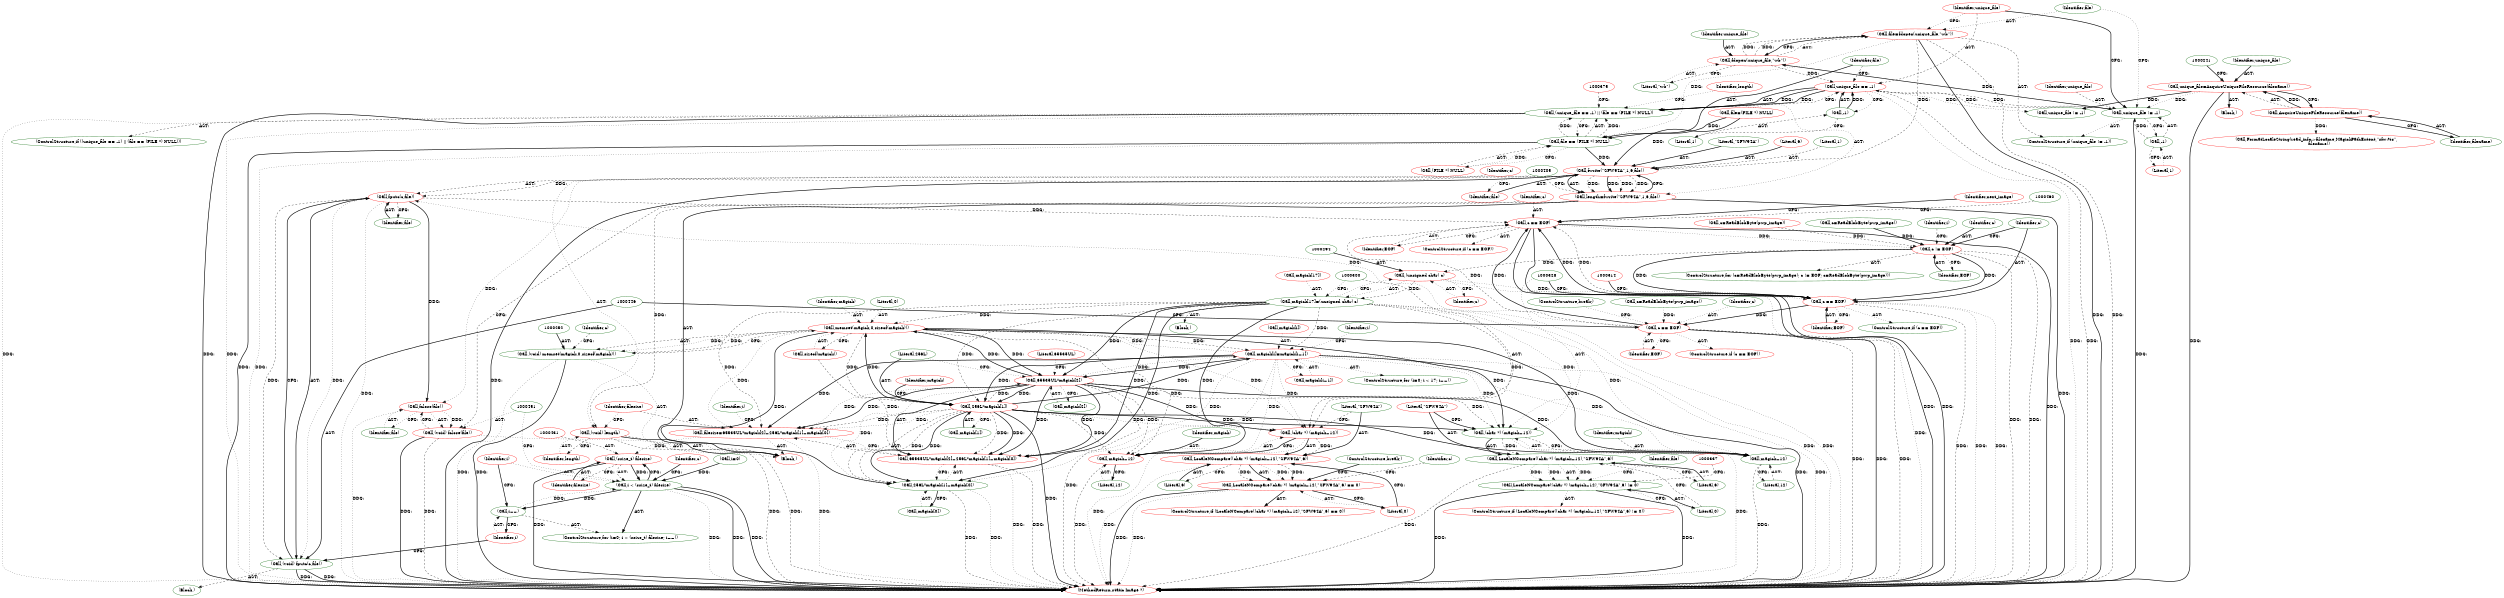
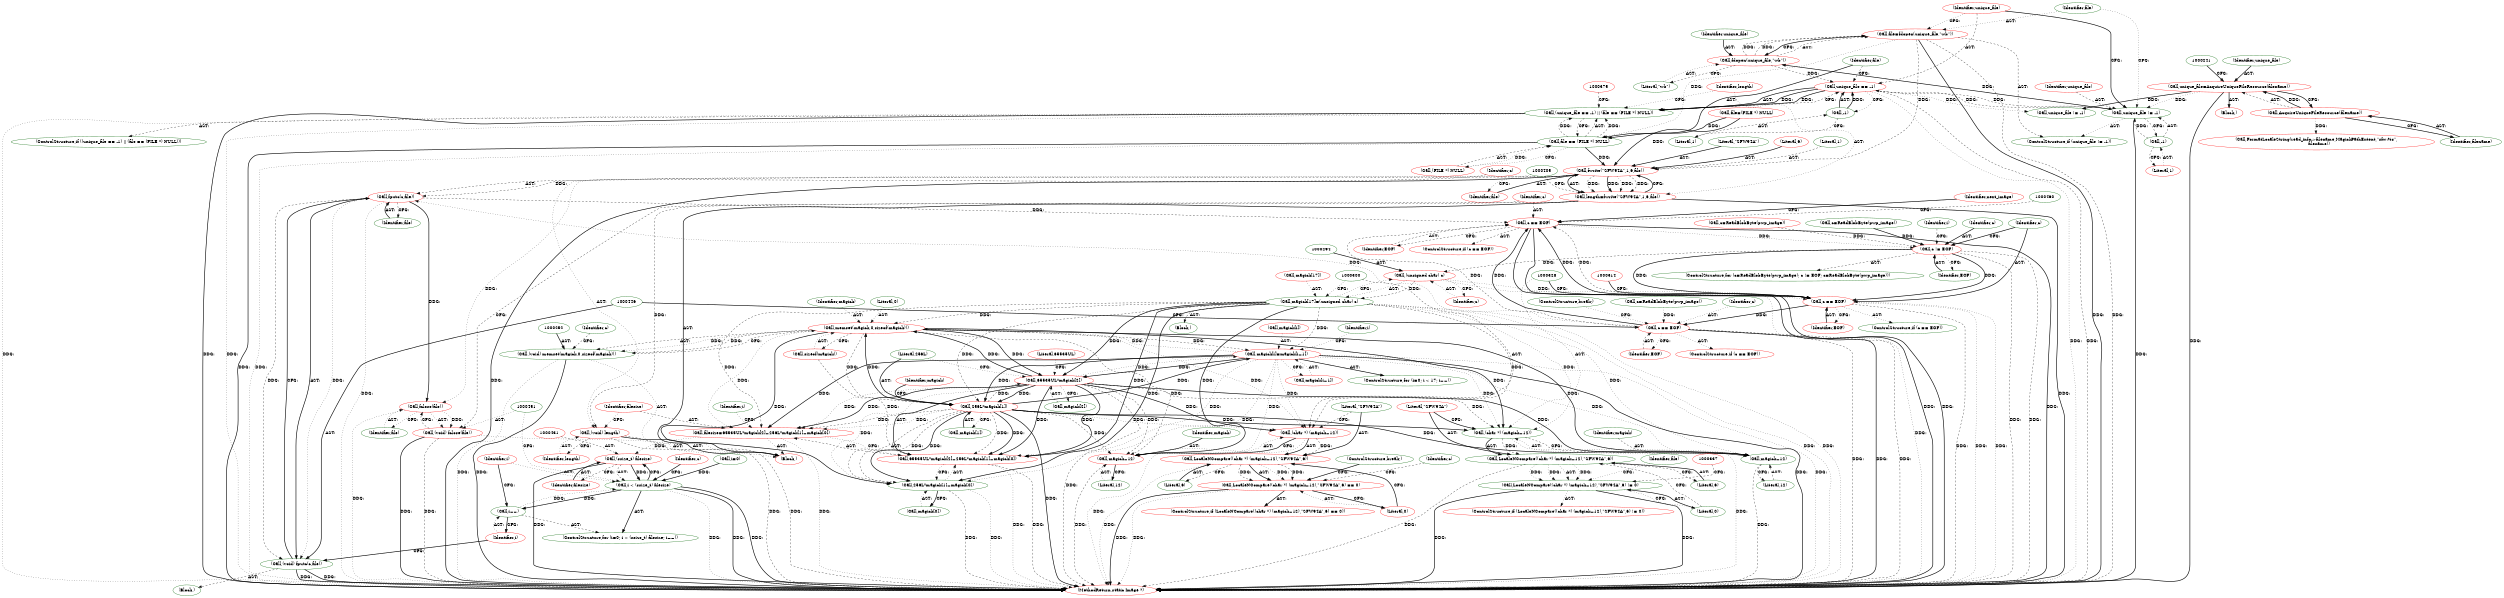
edge "(Call,magick[i]=magick[i+1])" -> "(ControlStructure,for (i=0; i < 17; i++))": style dotted -> bold
